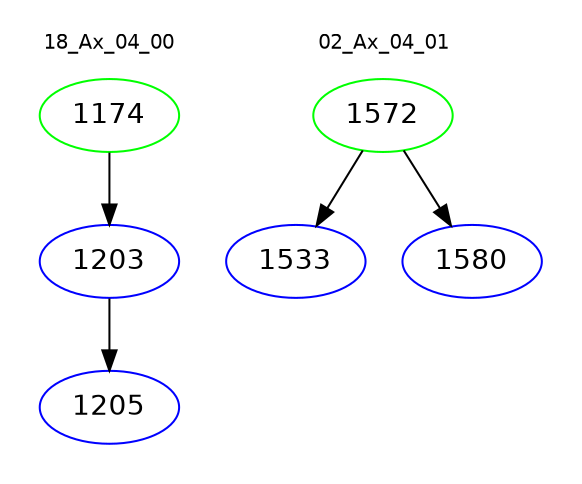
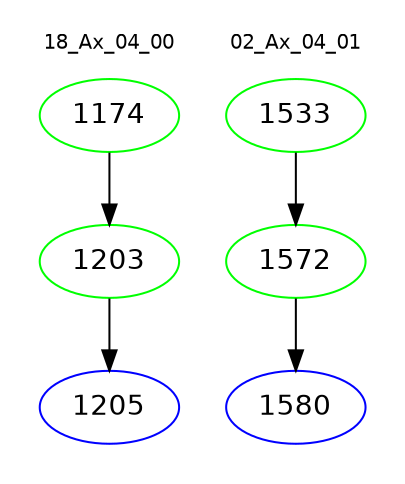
edge "1572" -> "1533": reversed
node "1203": color blue -> green
node "1533": color blue -> green
